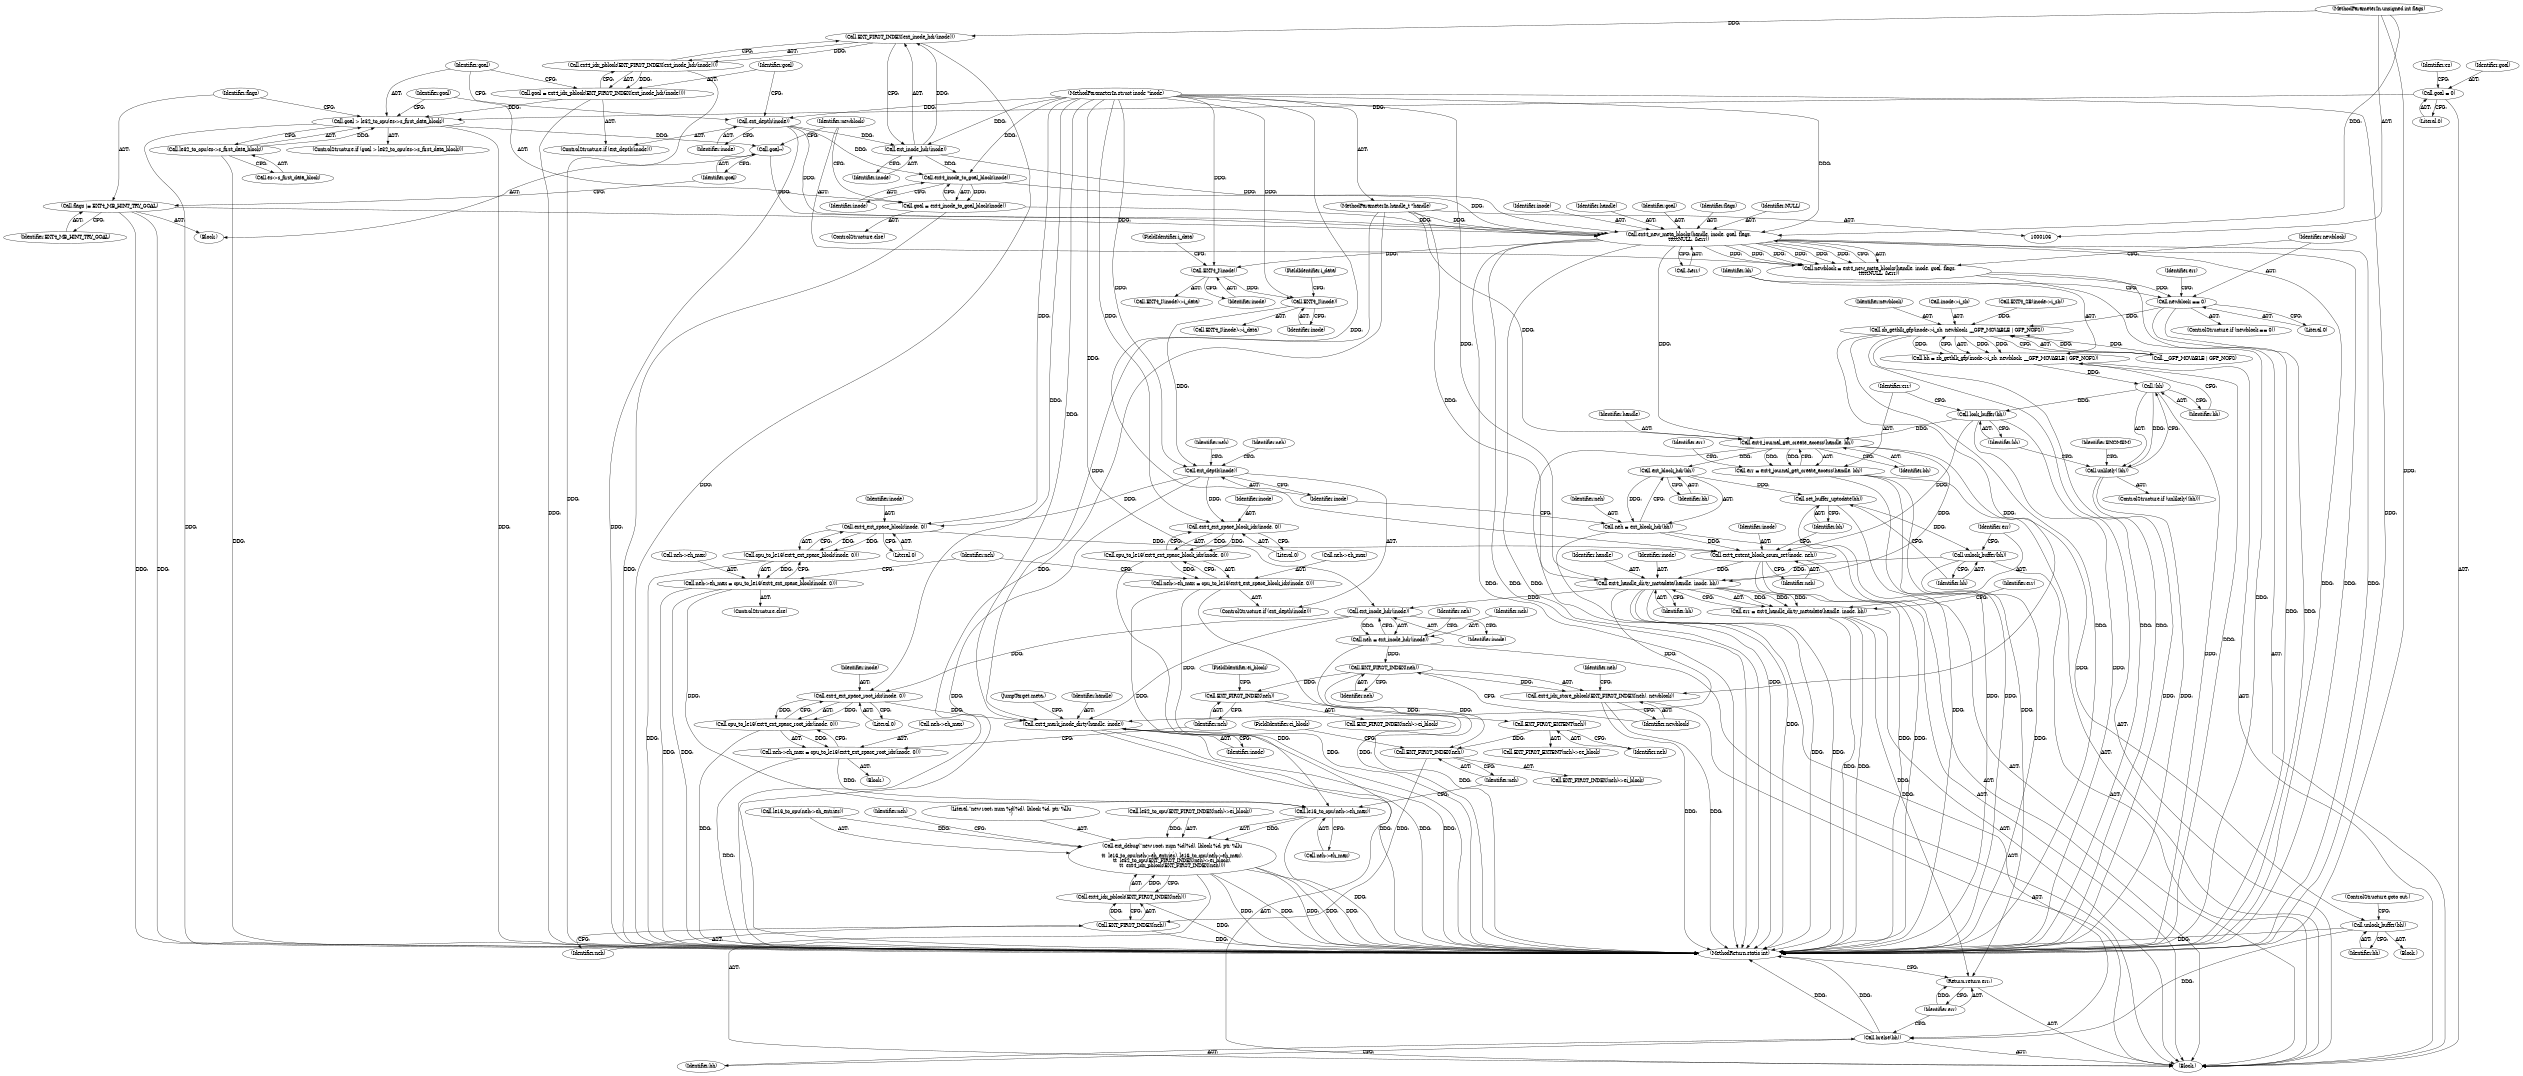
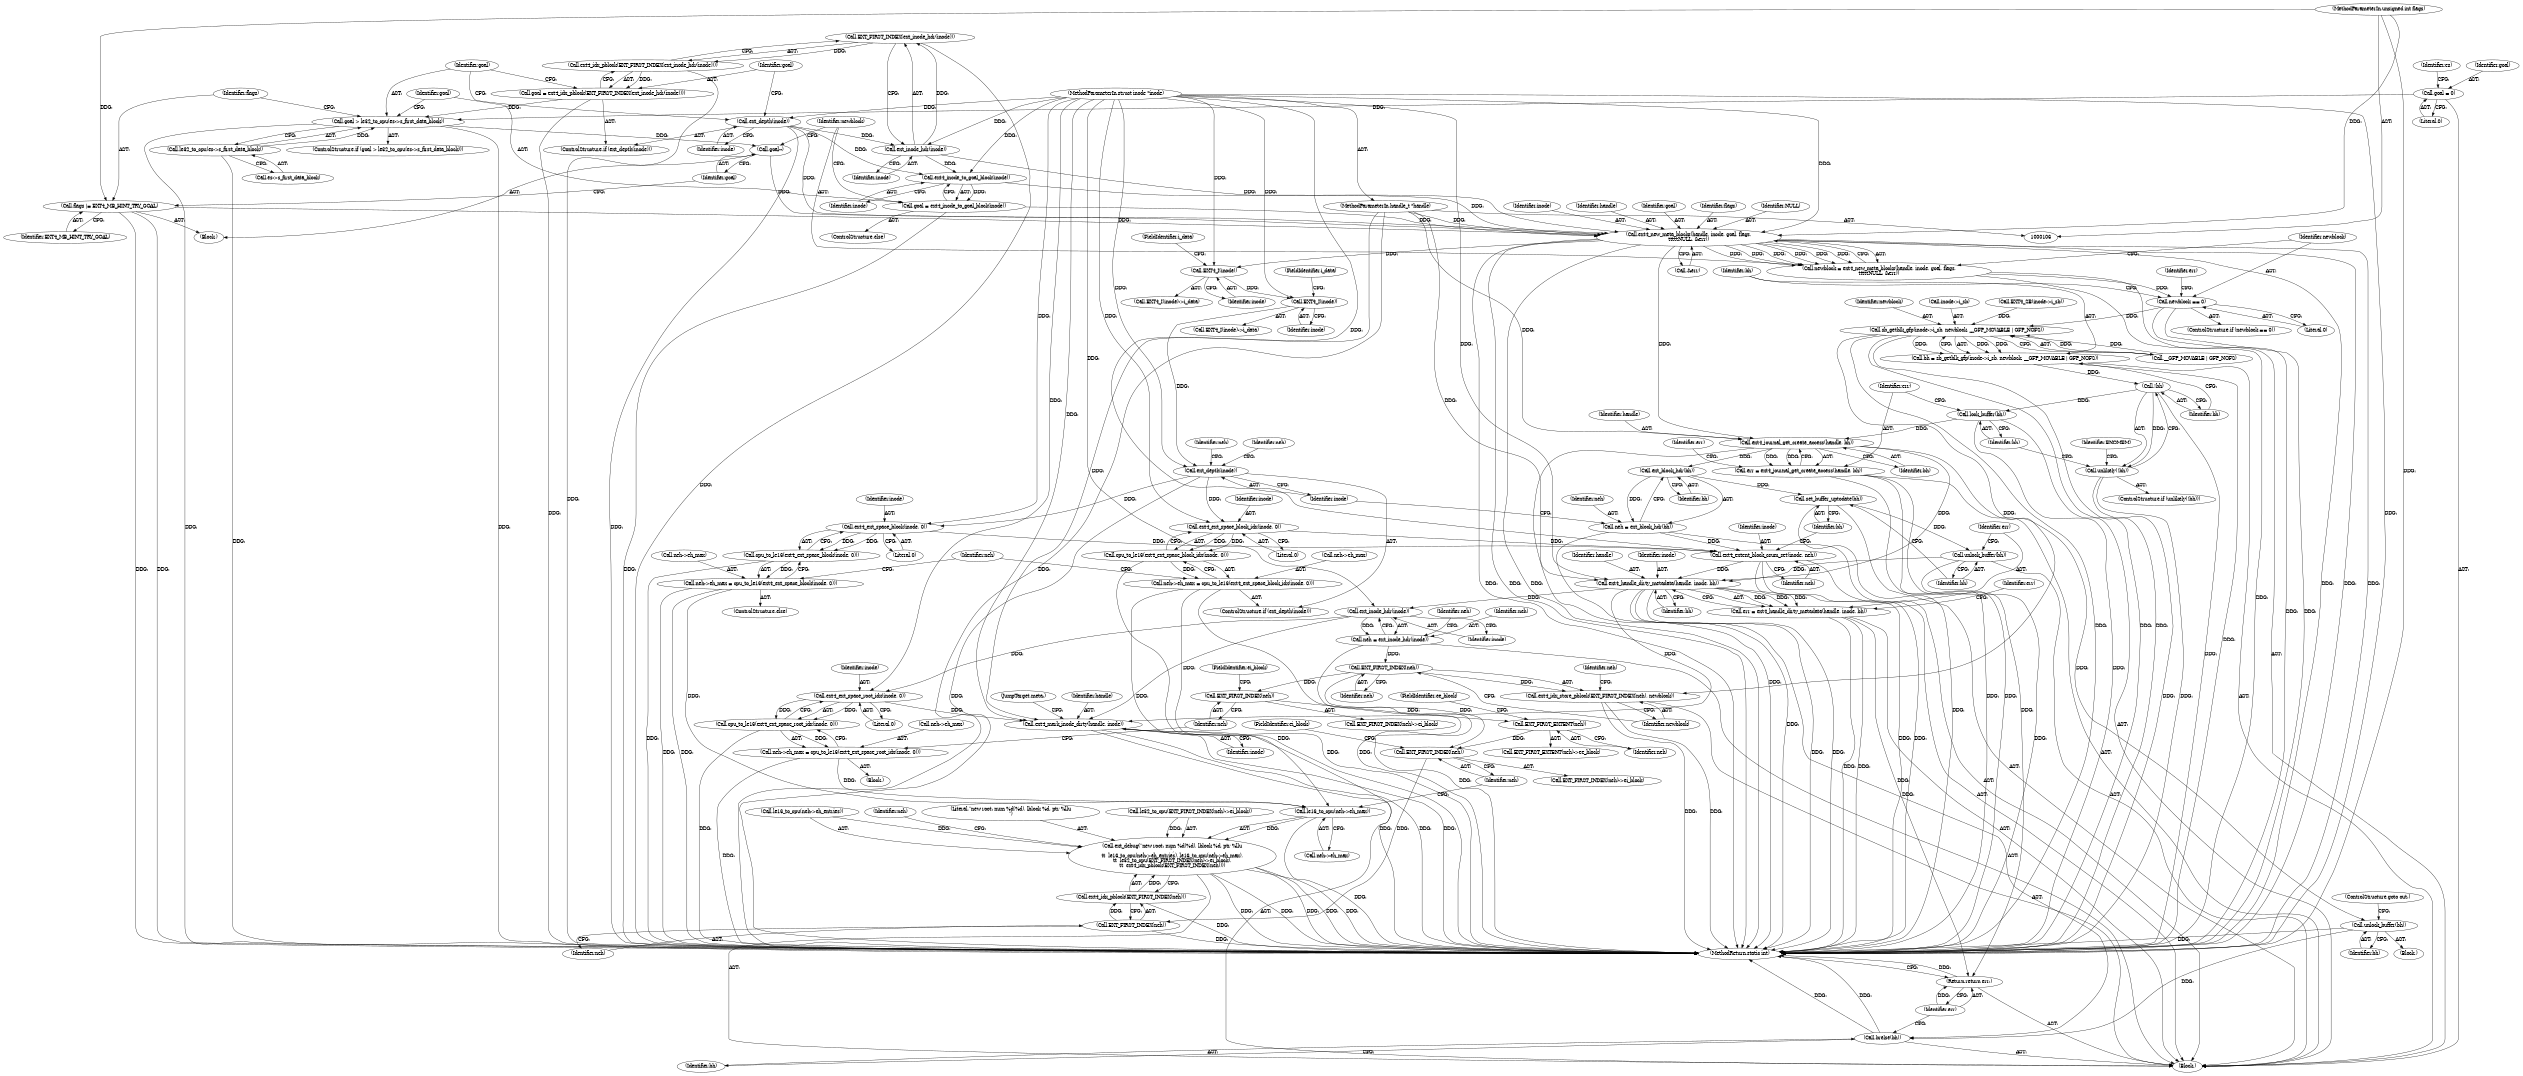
edge "(MethodParameterIn,unsigned int flags)" -> "(Call,EXT_FIRST_INDEX(ext_inode_hdr(inode)))": now "(MethodParameterIn,unsigned int flags)" -> "(Call,flags |= EXT4_MB_HINT_TRY_GOAL)"
edge "(Call,lock_buffer(bh))" -> "(Call,ext4_extent_block_csum_set(inode, neh))": now "(Call,ext4_ext_space_block_idx(inode, 0))" -> "(Call,ext4_extent_block_csum_set(inode, neh))"
node "(FieldIdentifier,ee_block)": added
edge "(Return,return err;)" -> "(MethodReturn,static int)": added, label "DDG:"
